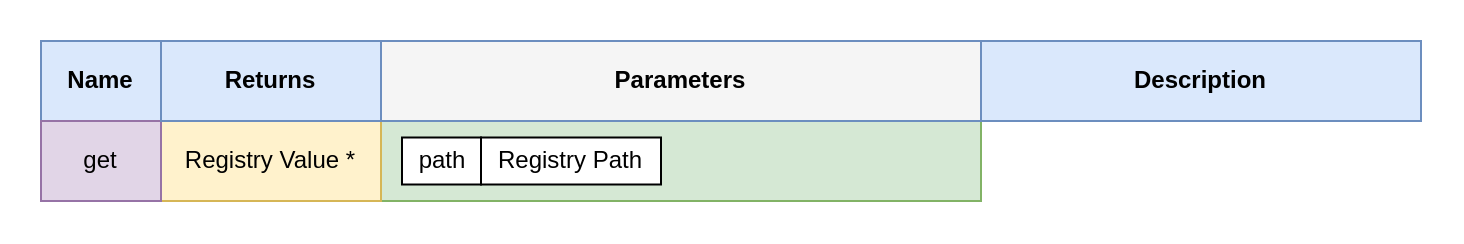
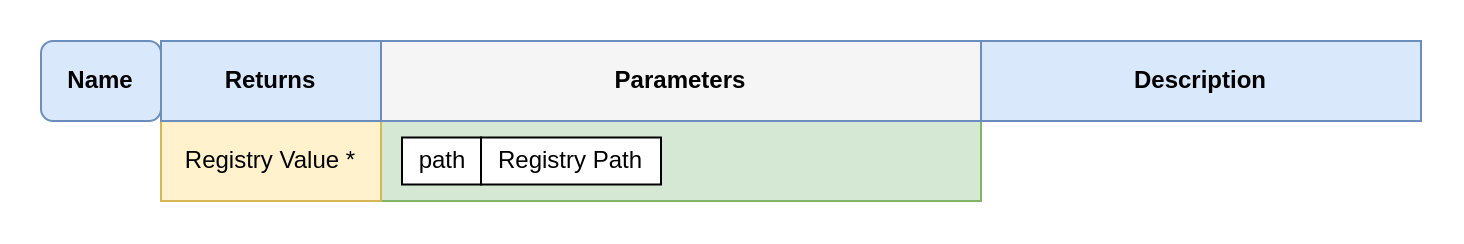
node "Name": shape rectangle -> rounded rectangle
node "get": removed
